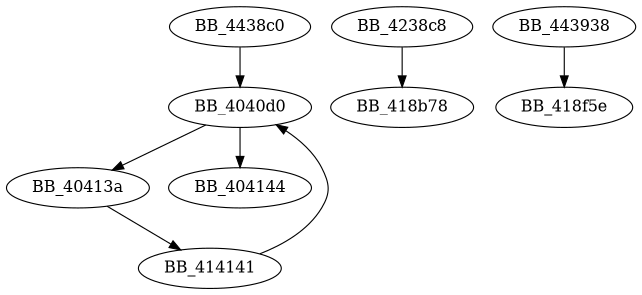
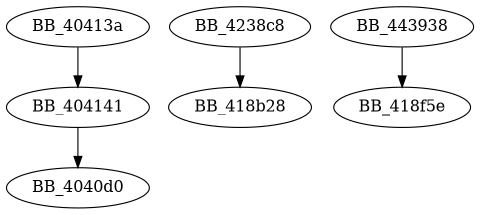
node "BB_4438c0": removed
node "BB_418b78": label "BB_418b78" -> "BB_418b28"
edge "BB_4040d0" -> "BB_40413a": removed
node "BB_404144": removed
node "BB_414141": label "BB_414141" -> "BB_404141"
